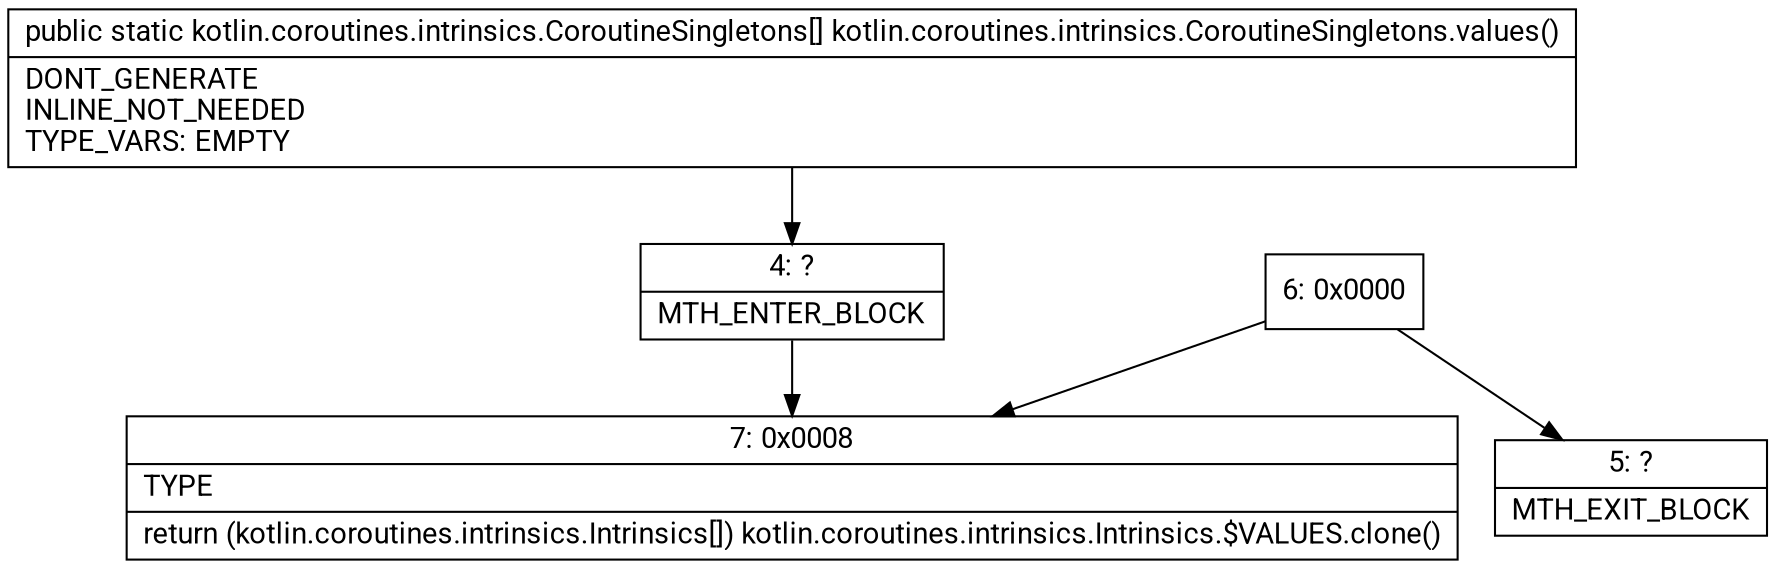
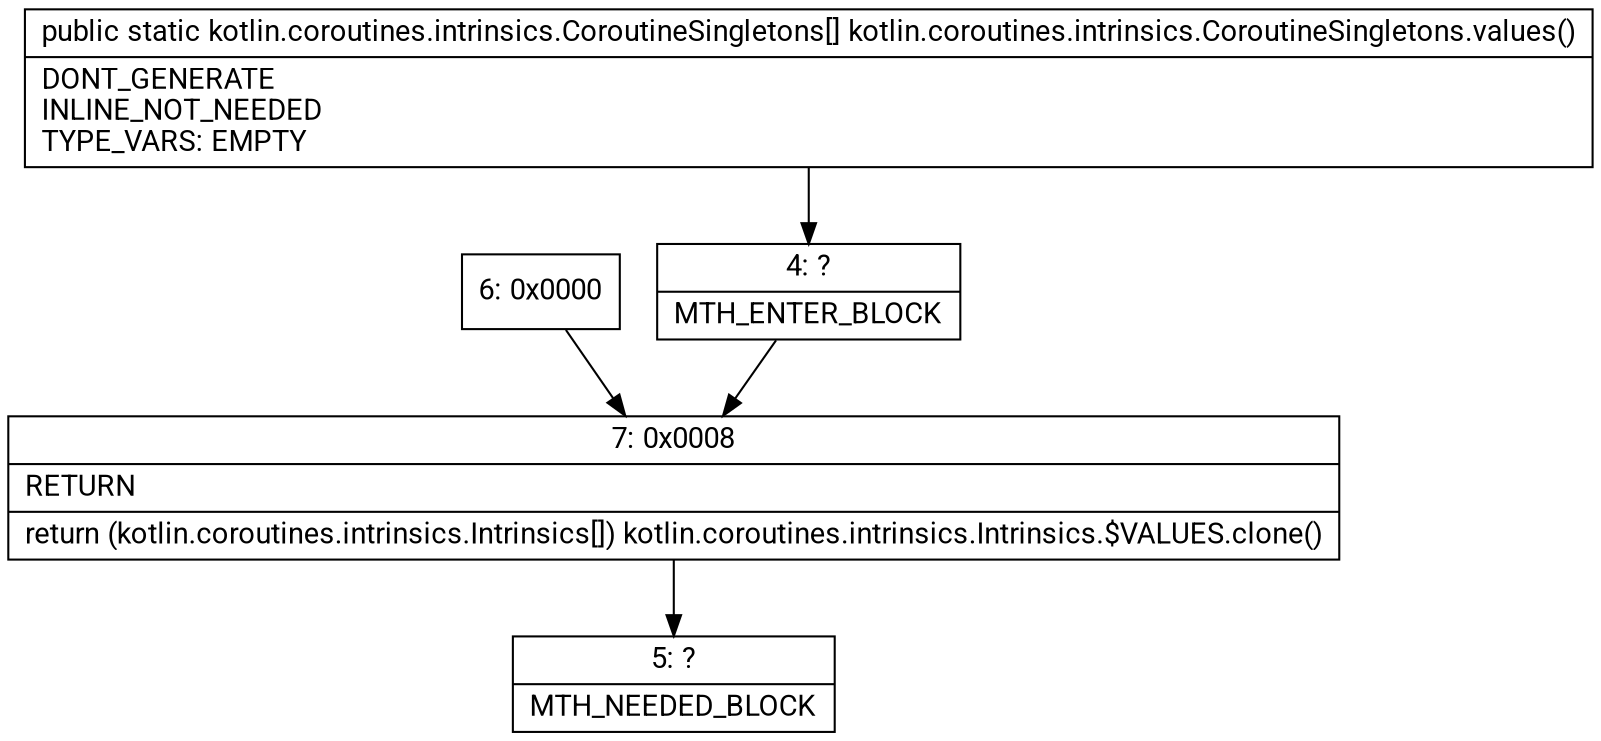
edge "6: 0x0000" -> "5: ?": now "7: 0x0008" -> "5: ?"
node "7: 0x0008": text "TYPE" -> "RETURN"
node "5: ?": text "MTH_EXIT_BLOCK" -> "MTH_NEEDED_BLOCK"
